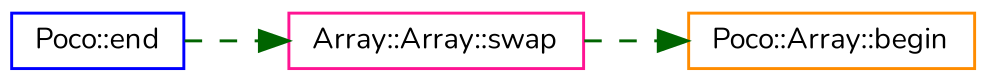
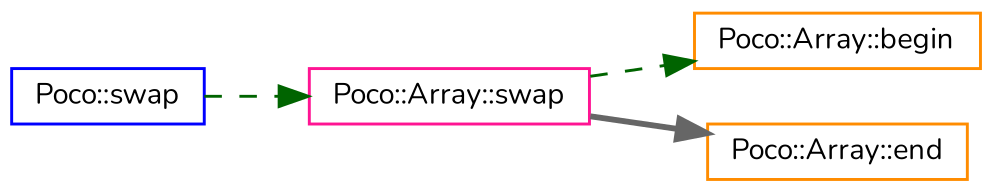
node "Poco::end": label "Poco::end" -> "Poco::swap"
node "Array::Array::swap": label "Array::Array::swap" -> "Poco::Array::swap"
node "Poco::Array::end": added
